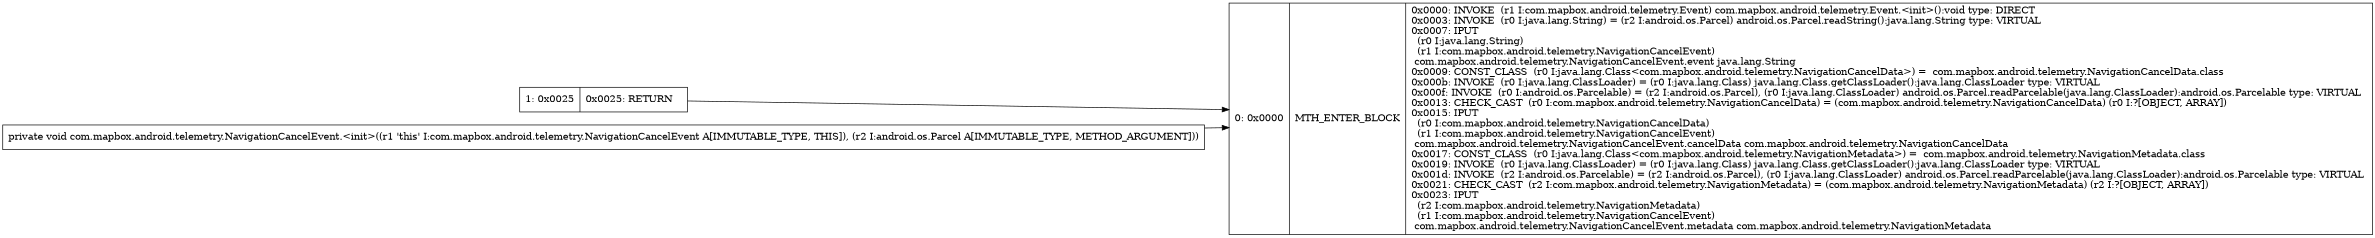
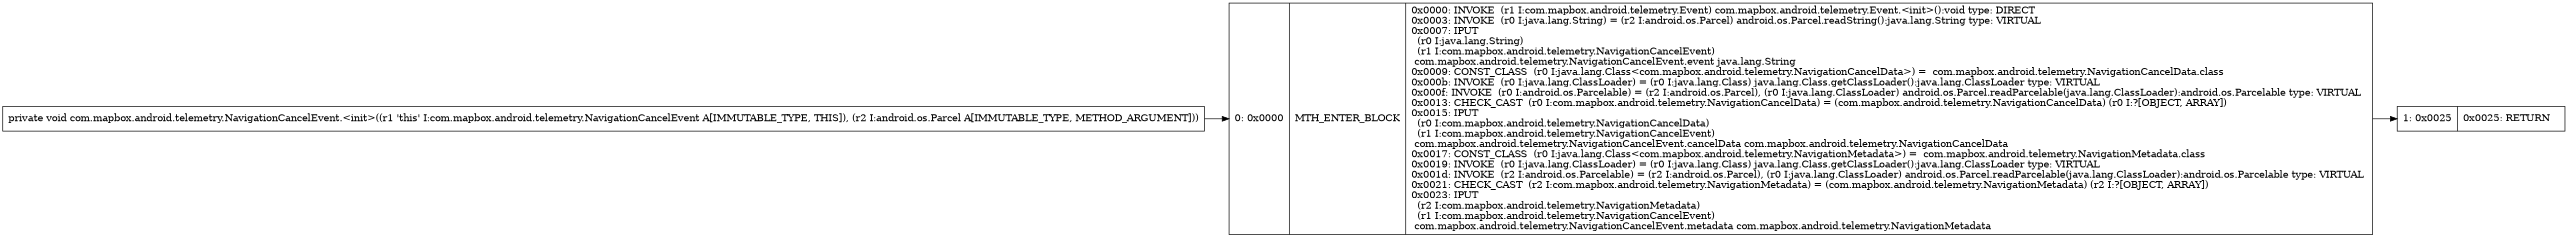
edge "1: 0x0025" -> "0: 0x0000": reversed
